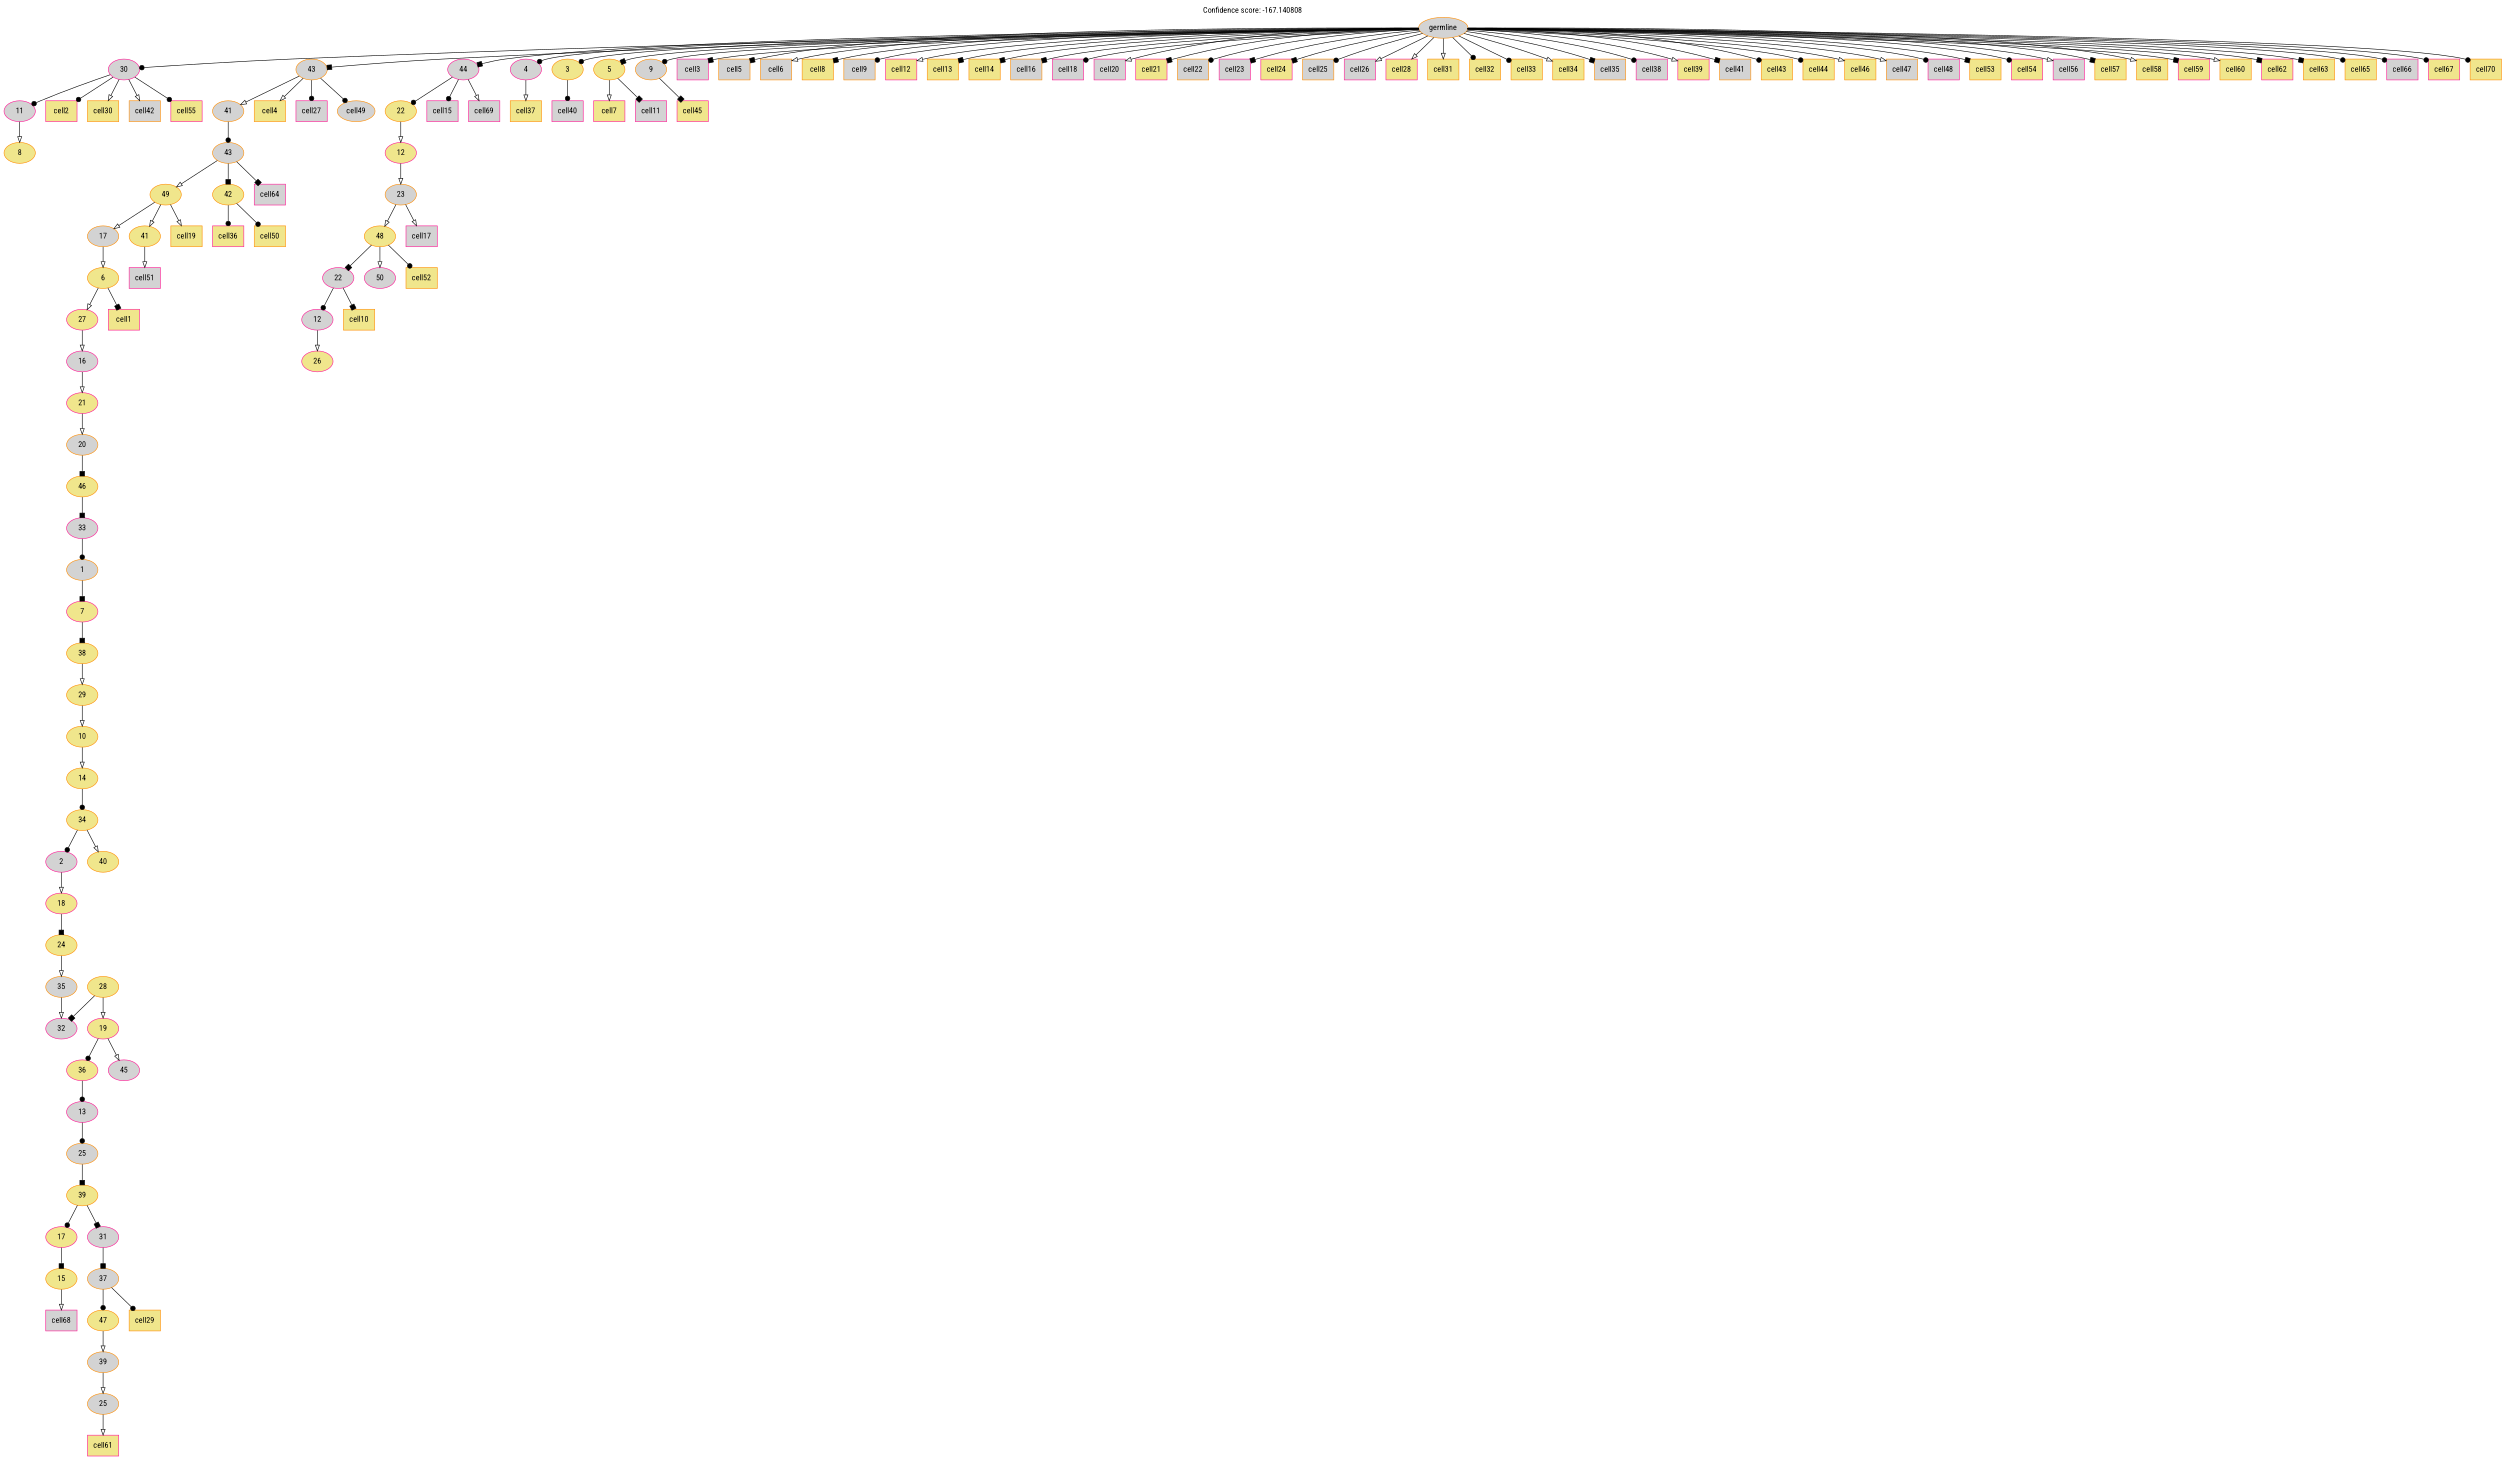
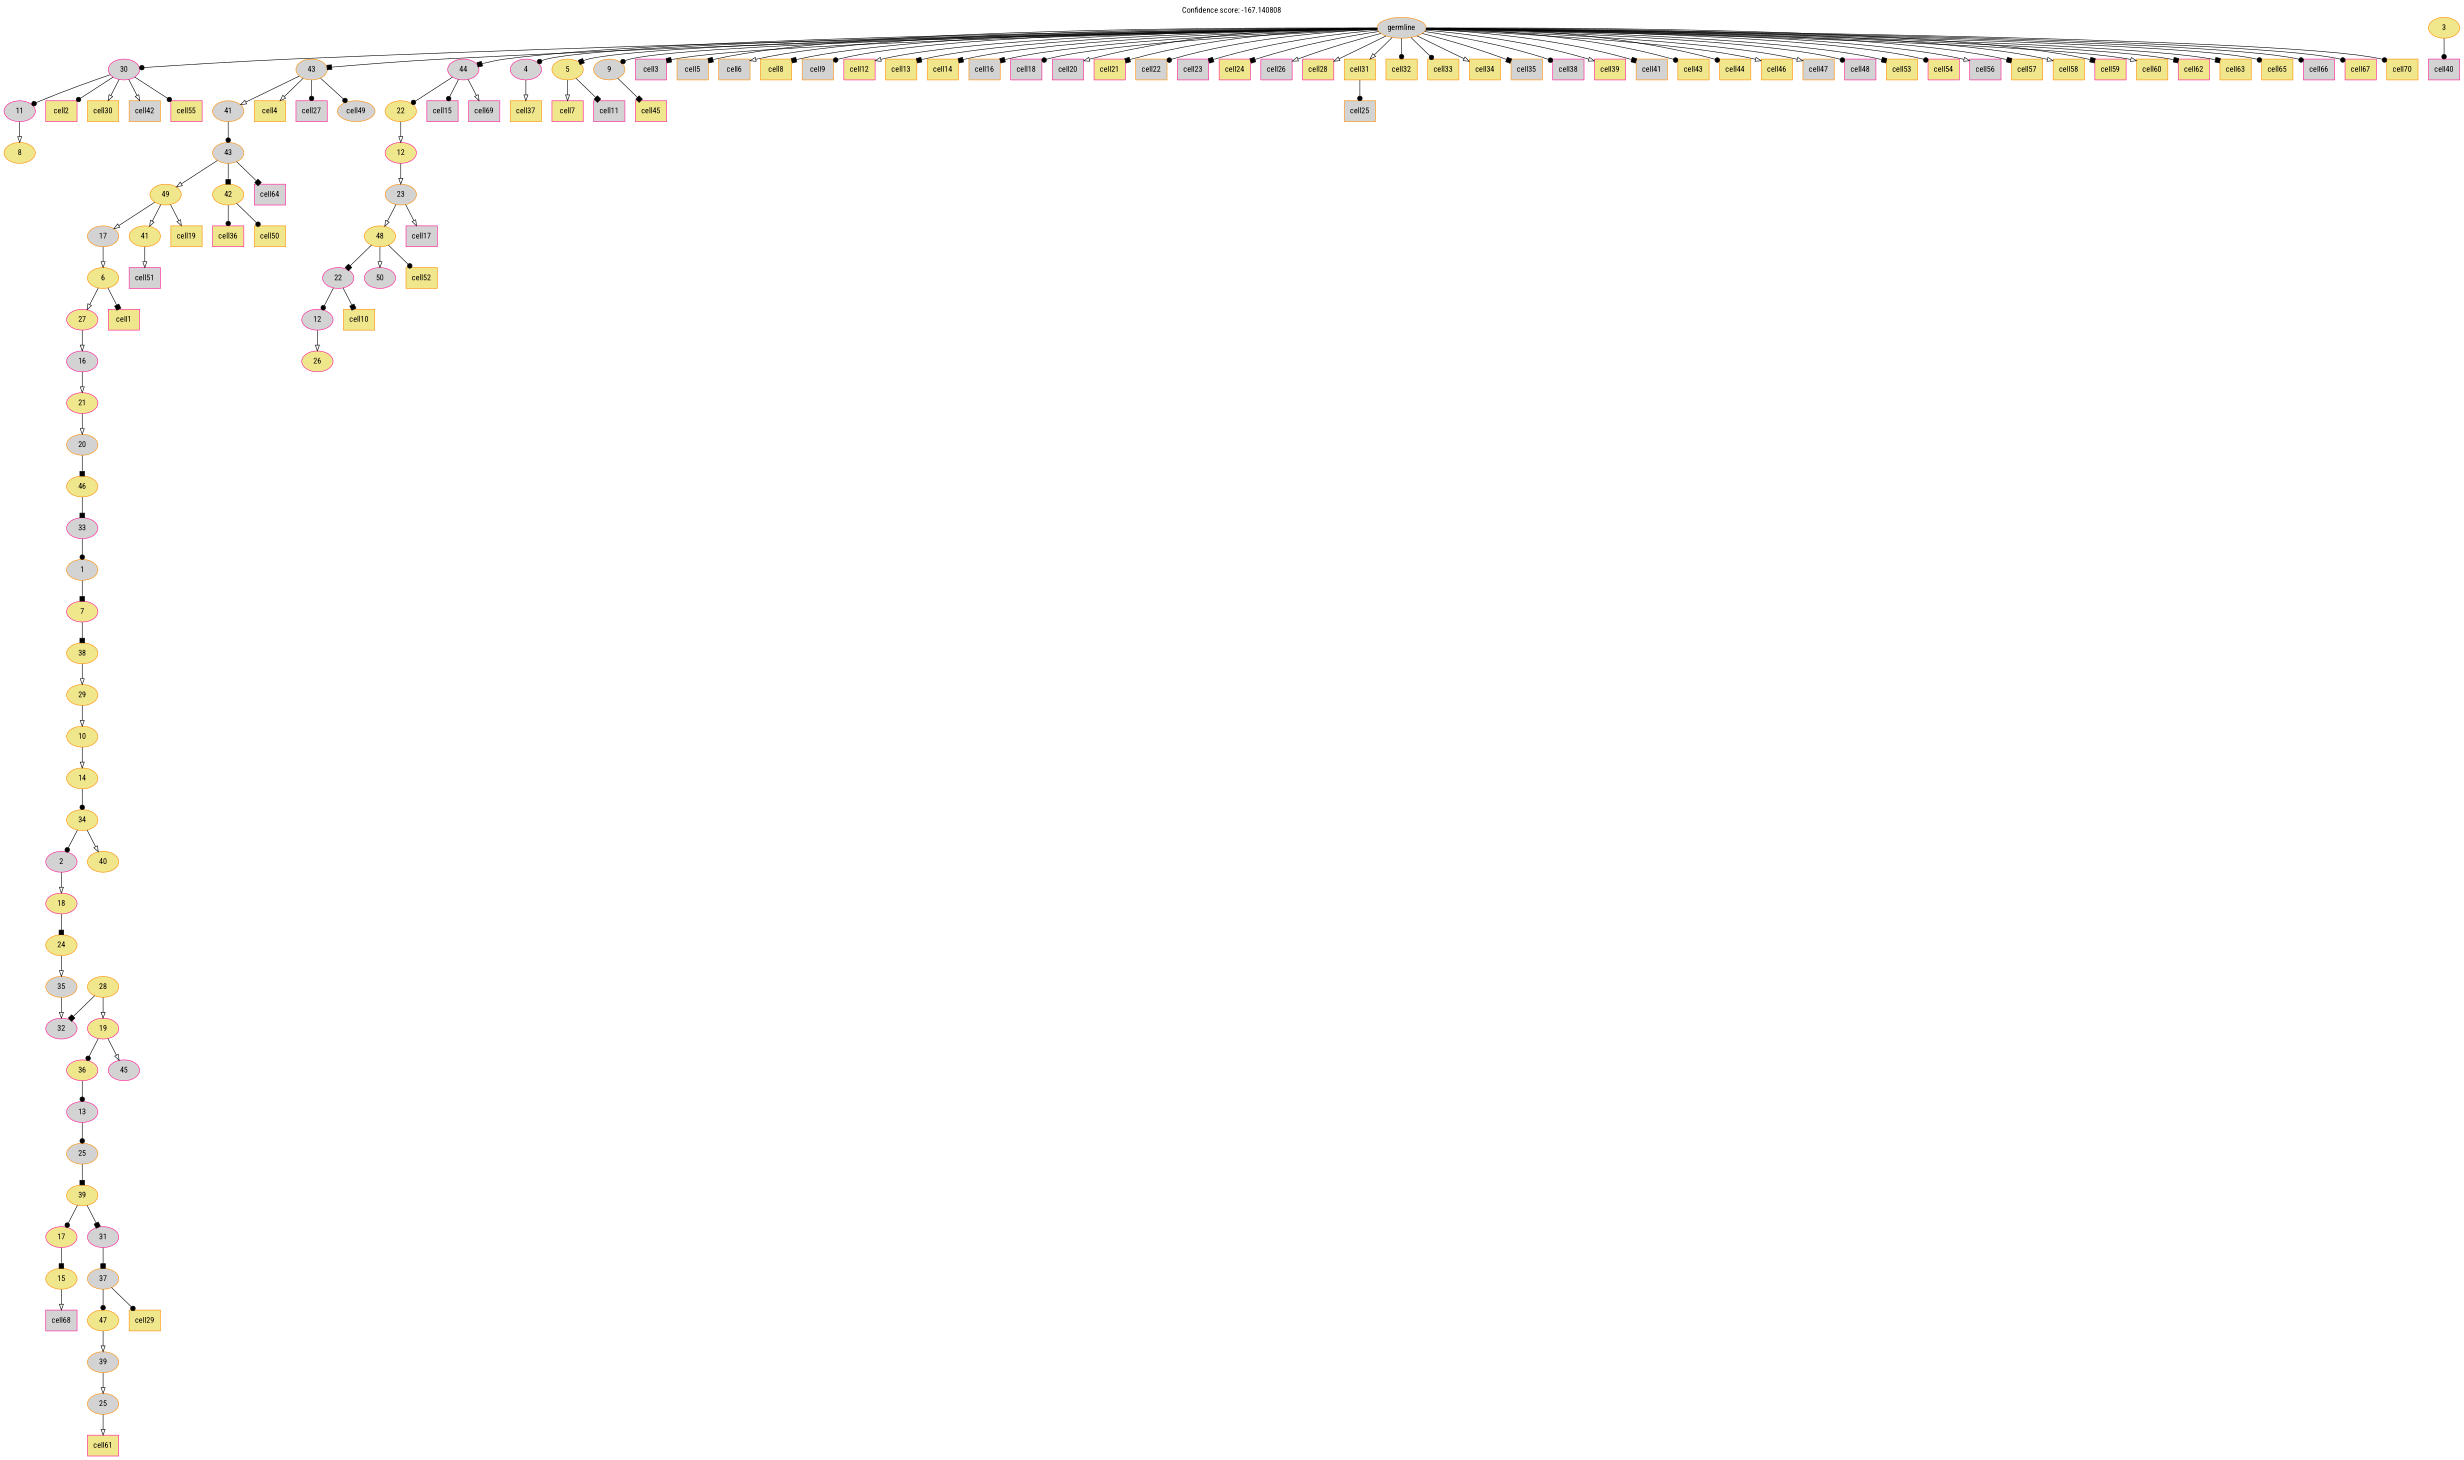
edge "germline" -> "3": removed
edge "germline" -> "cell25": now "cell31" -> "cell25"
